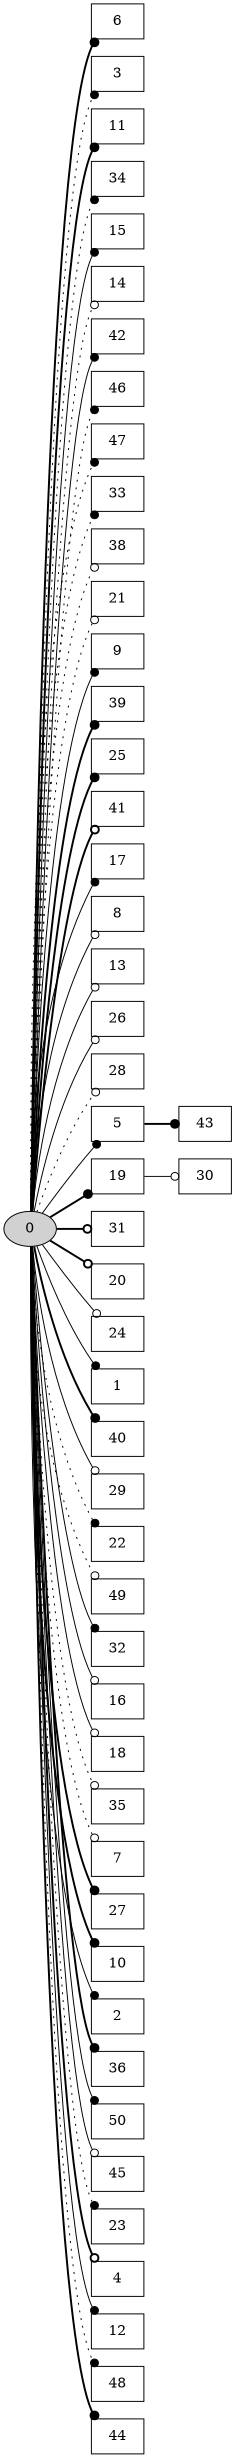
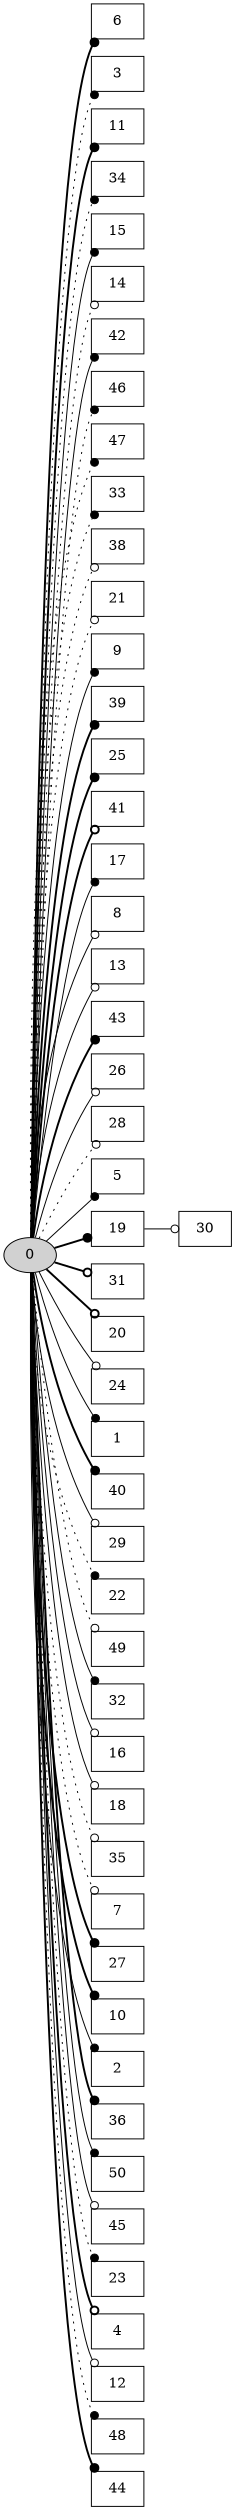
edge "5" -> "43": now "0" -> "43"
edge "0" -> "12": arrowhead dot -> odot
